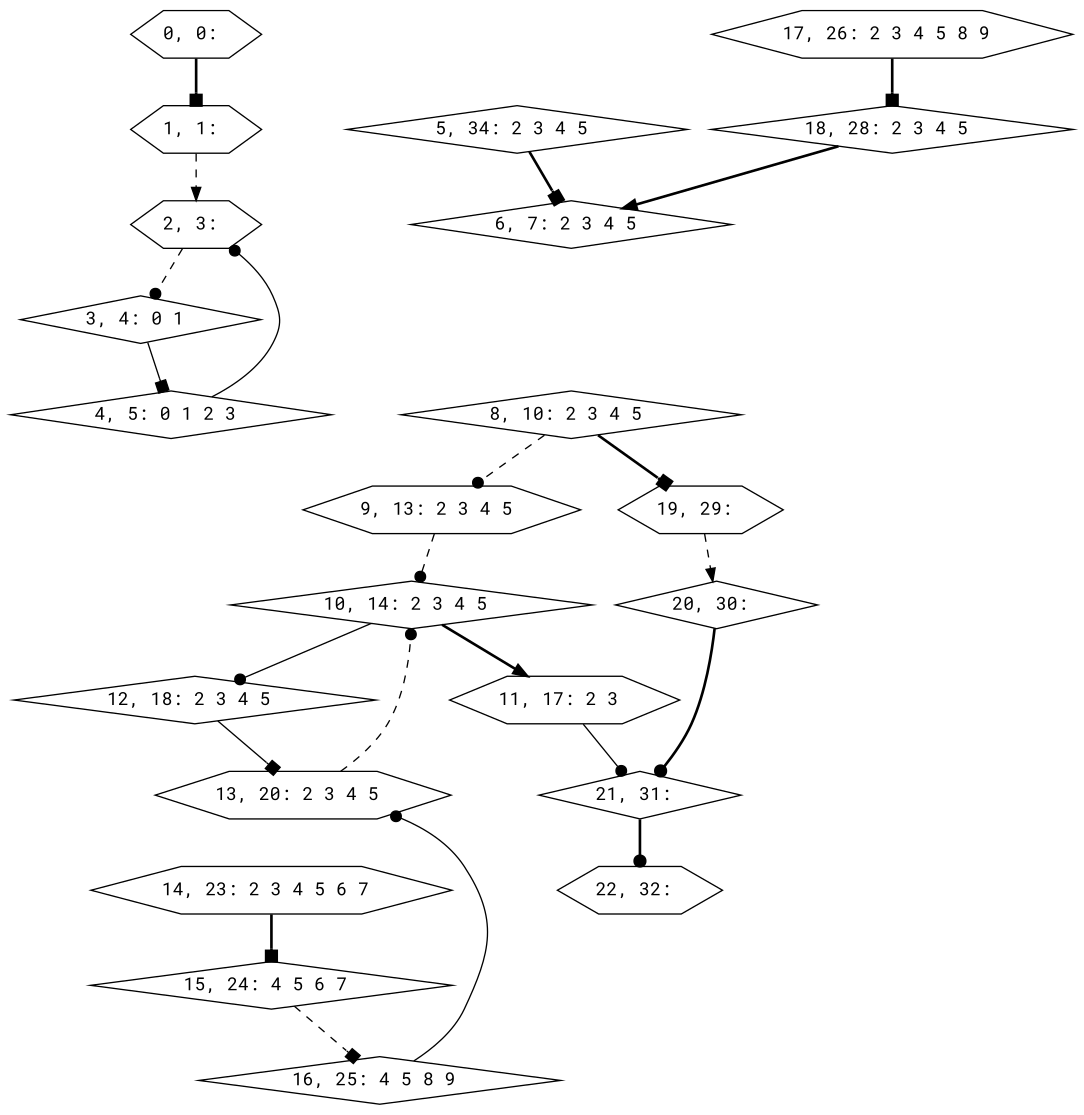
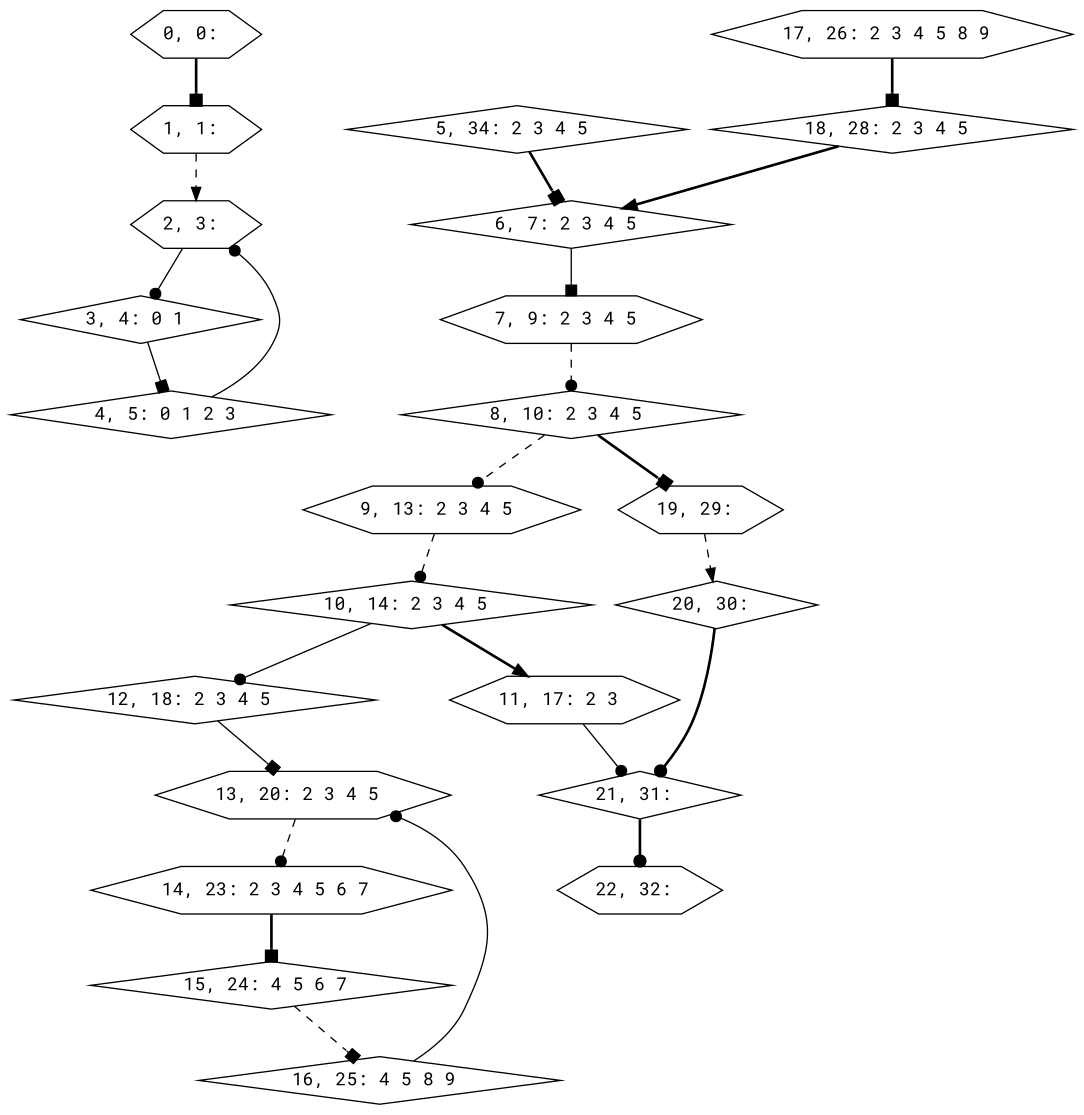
edge "2, 3:" -> "3, 4: 0 1": style dashed -> solid
node "7, 9: 2 3 4 5": added
edge "13, 20: 2 3 4 5" -> "10, 14: 2 3 4 5": now "13, 20: 2 3 4 5" -> "14, 23: 2 3 4 5 6 7"
